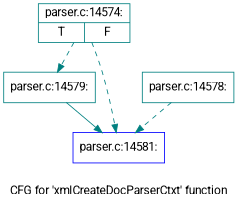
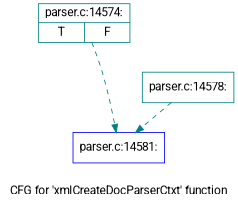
node "parser.c:14579:": removed
